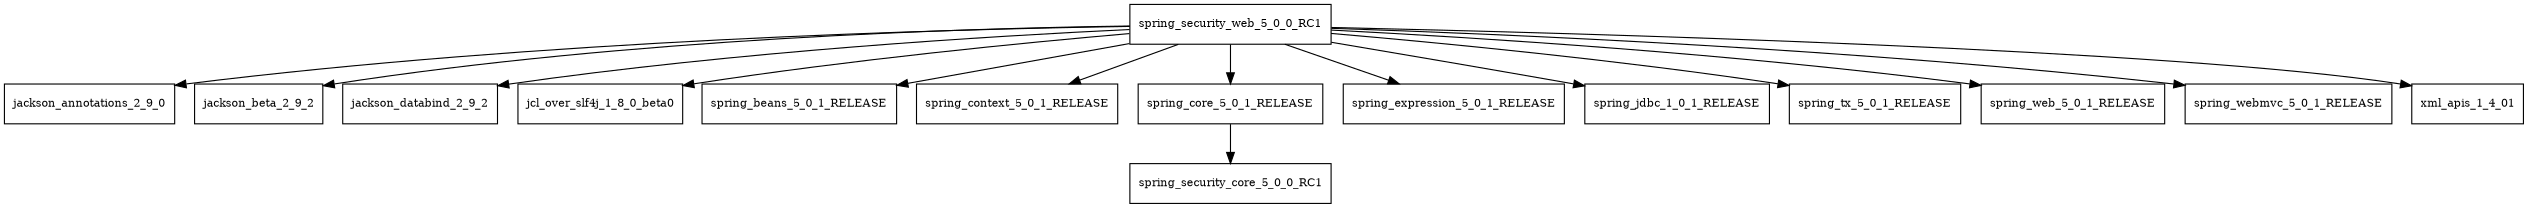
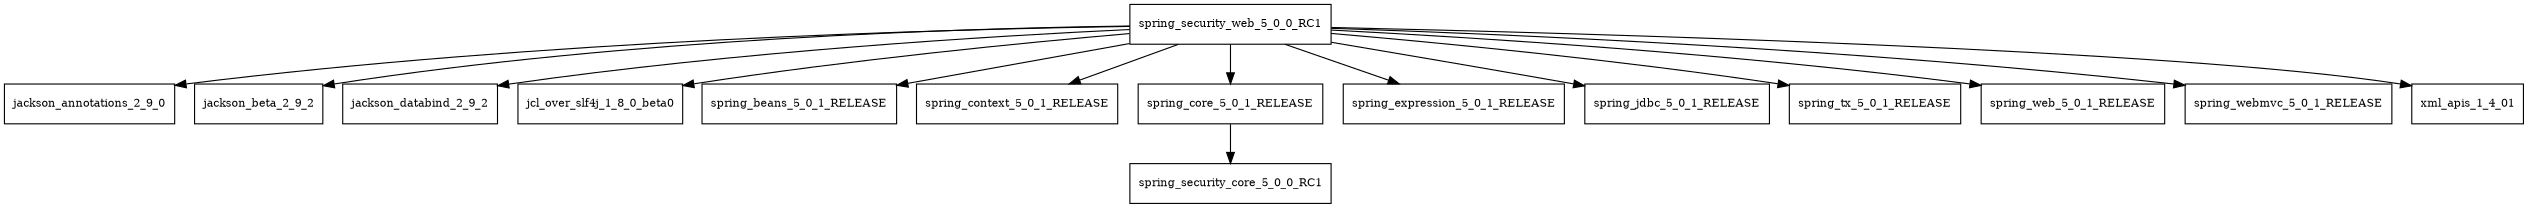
node "spring_jdbc_1_0_1_RELEASE": label "spring_jdbc_1_0_1_RELEASE" -> "spring_jdbc_5_0_1_RELEASE"
